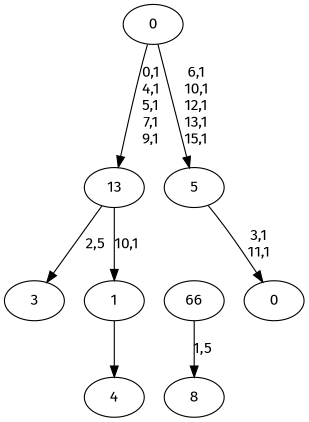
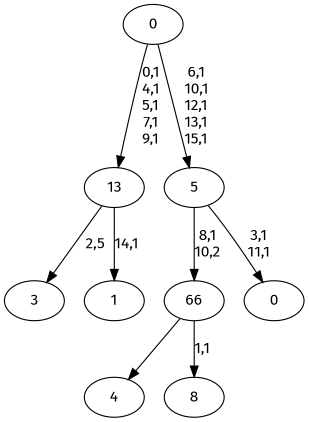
edge "5" -> "66": added, label "8,1 10,2"
edge "13" -> "1": label "10,1" -> "14,1"
edge "1" -> "4": now "66" -> "4"
edge "66" -> "8": label "1,5" -> "1,1"
